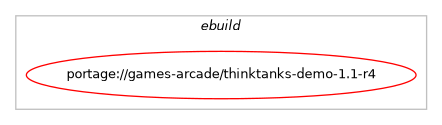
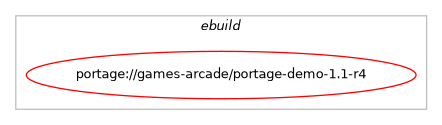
node "portage://games-arcade/thinktanks-demo-1.1-r4": label "portage://games-arcade/thinktanks-demo-1.1-r4" -> "portage://games-arcade/portage-demo-1.1-r4"
